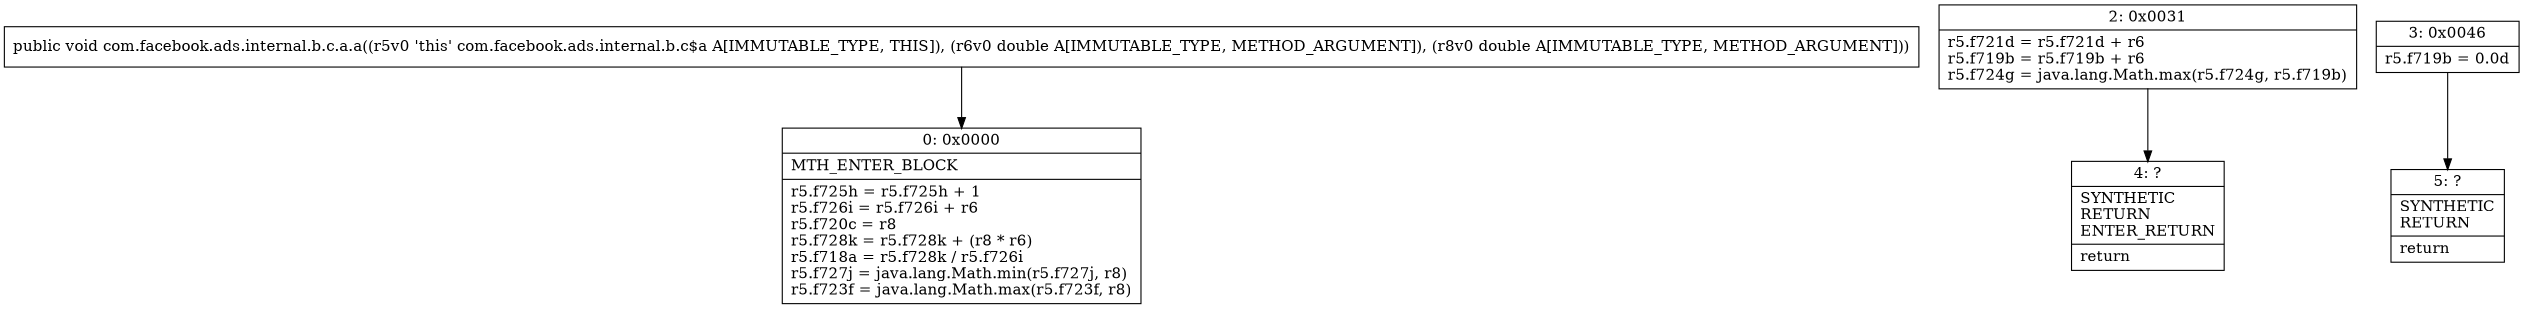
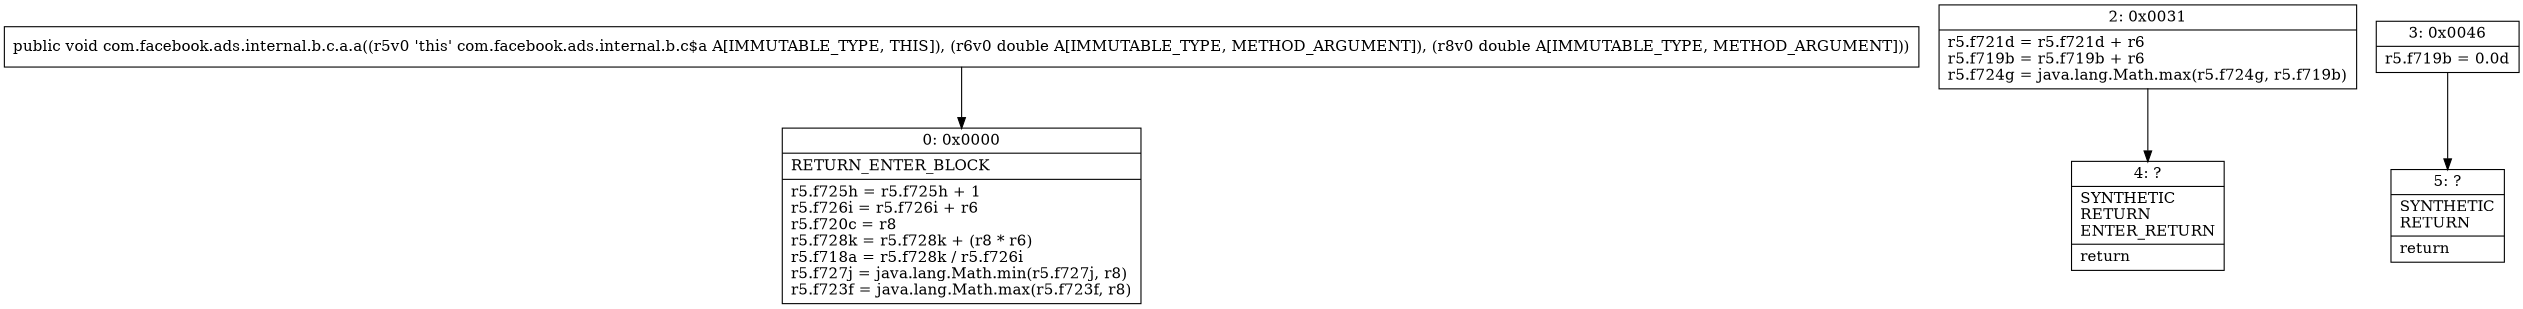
node "0: 0x0000": text "MTH_ENTER_BLOCK" -> "RETURN_ENTER_BLOCK"
